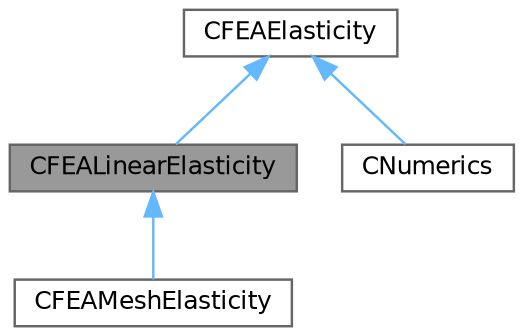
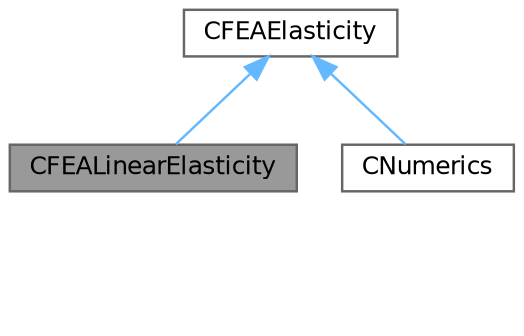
node "CFEAMeshElasticity": removed
